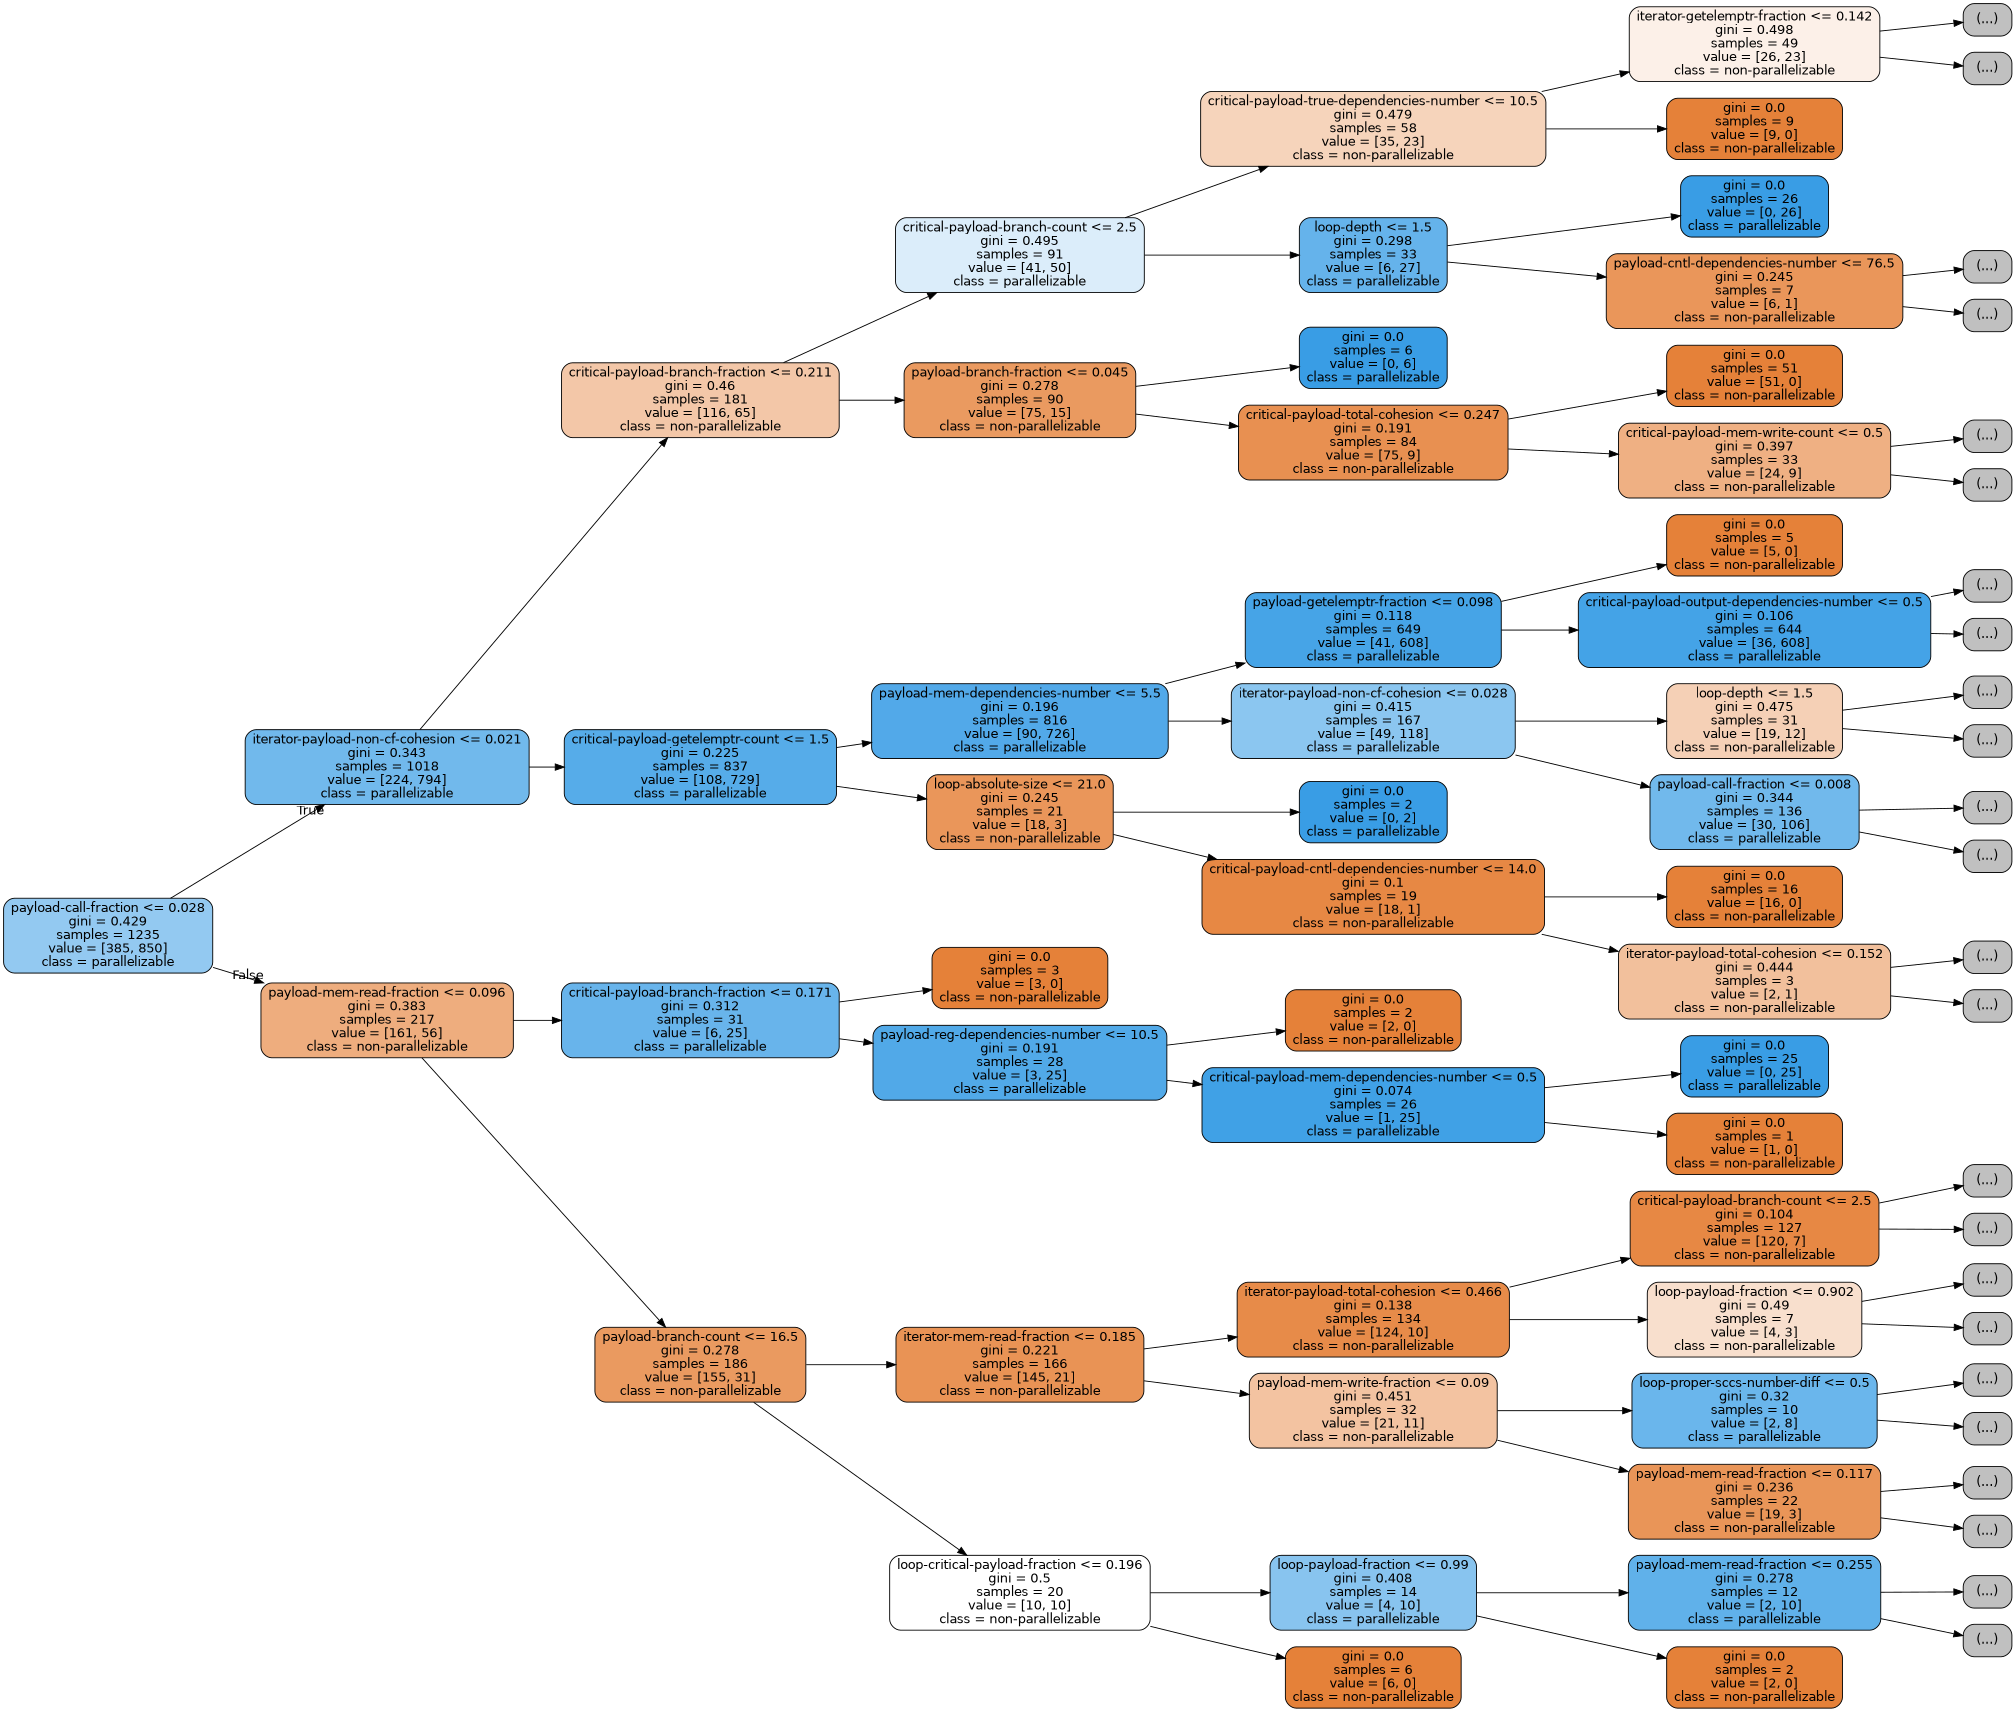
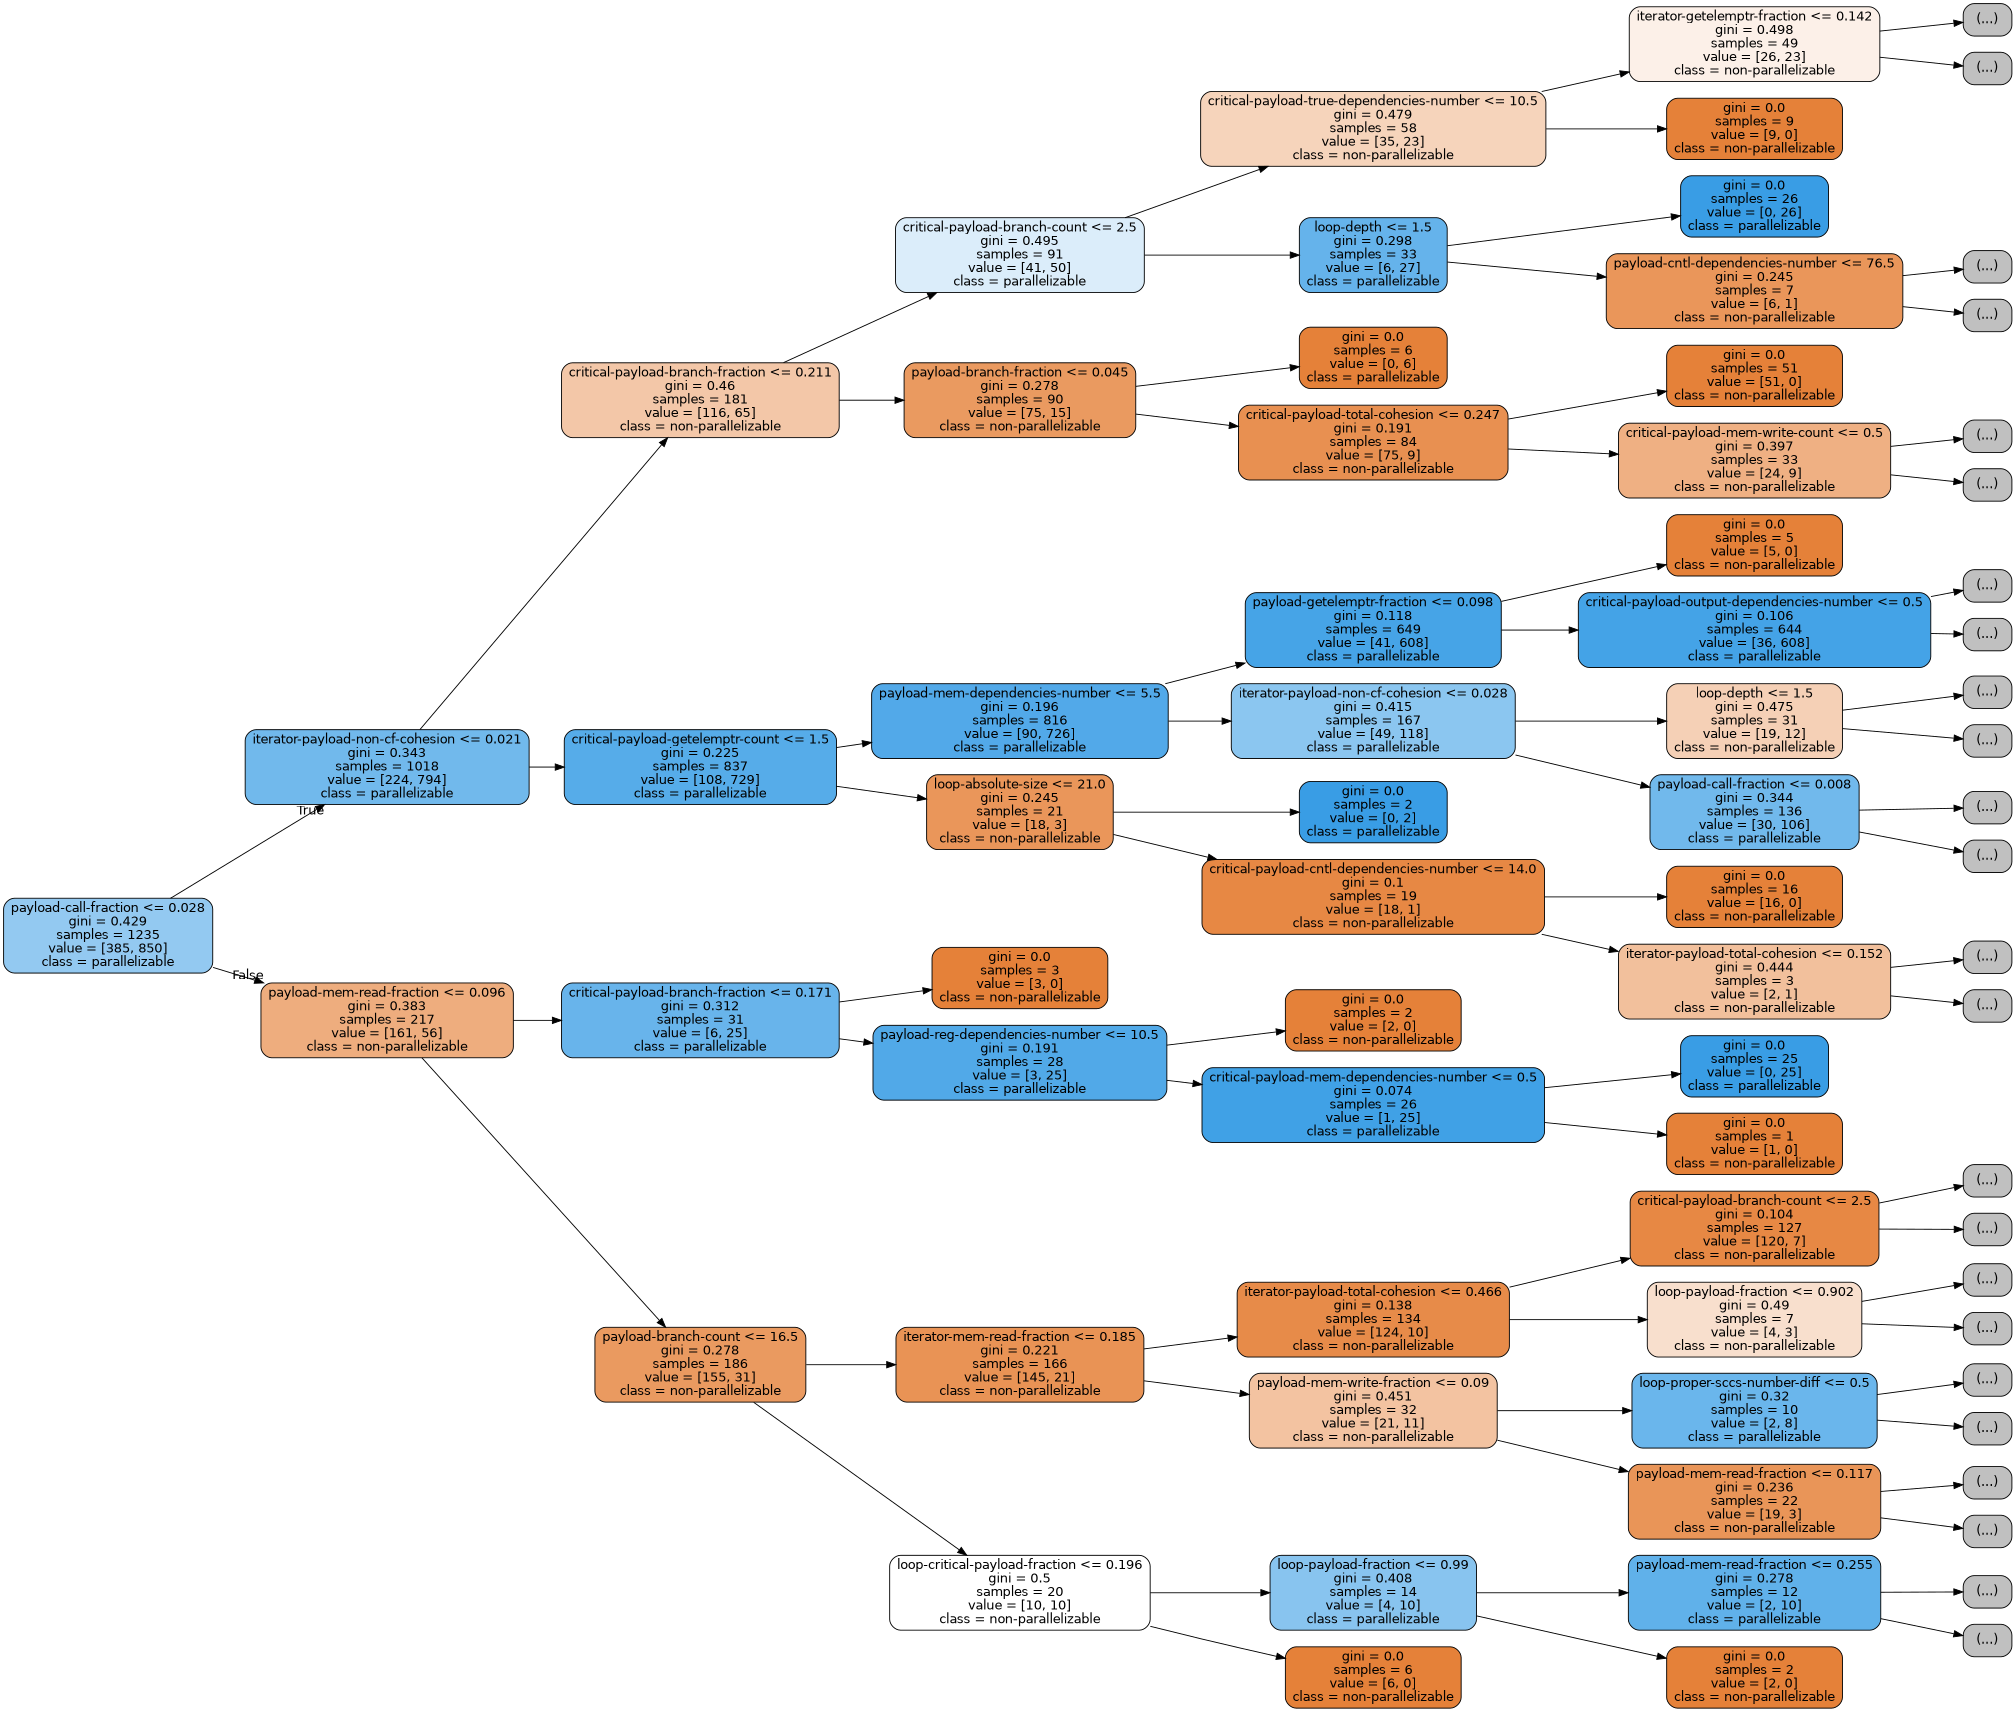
node "gini = 0.0 samples = 6 value = [0, 6] class = parallelizable": fillcolor #399de5ff -> #e58139ff
